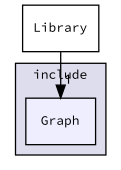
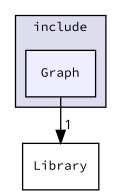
edge "Library" -> "Graph": reversed
